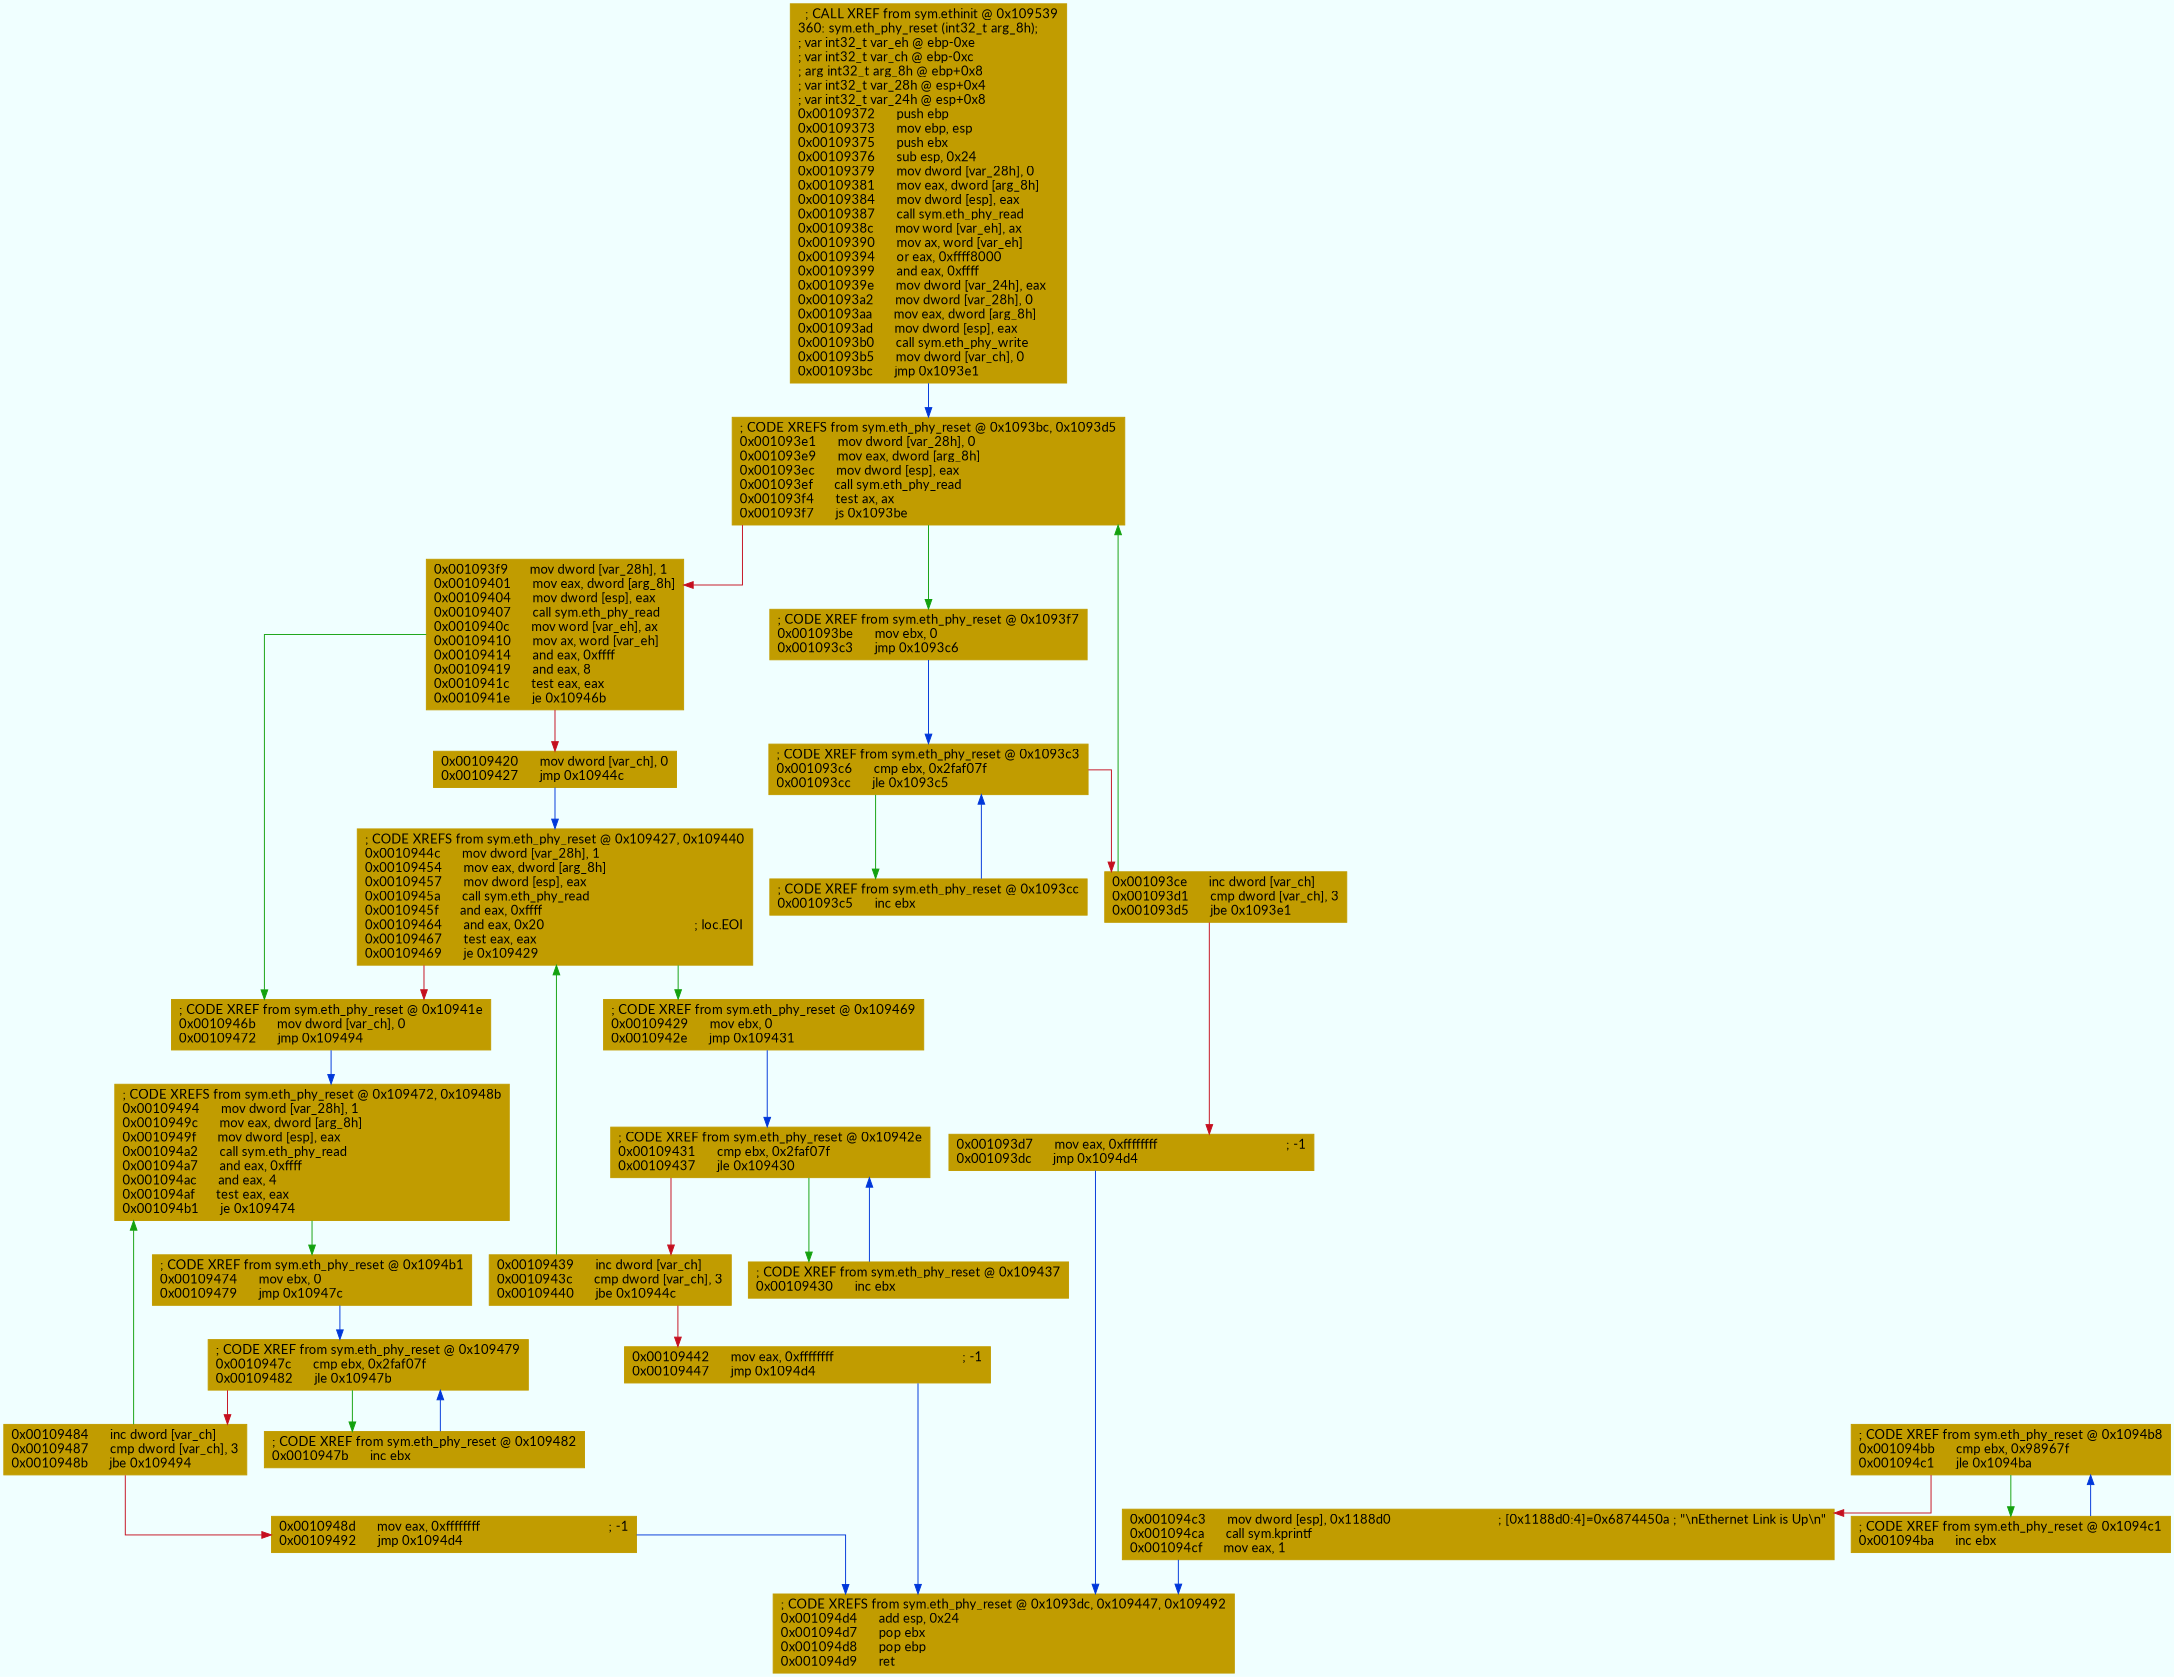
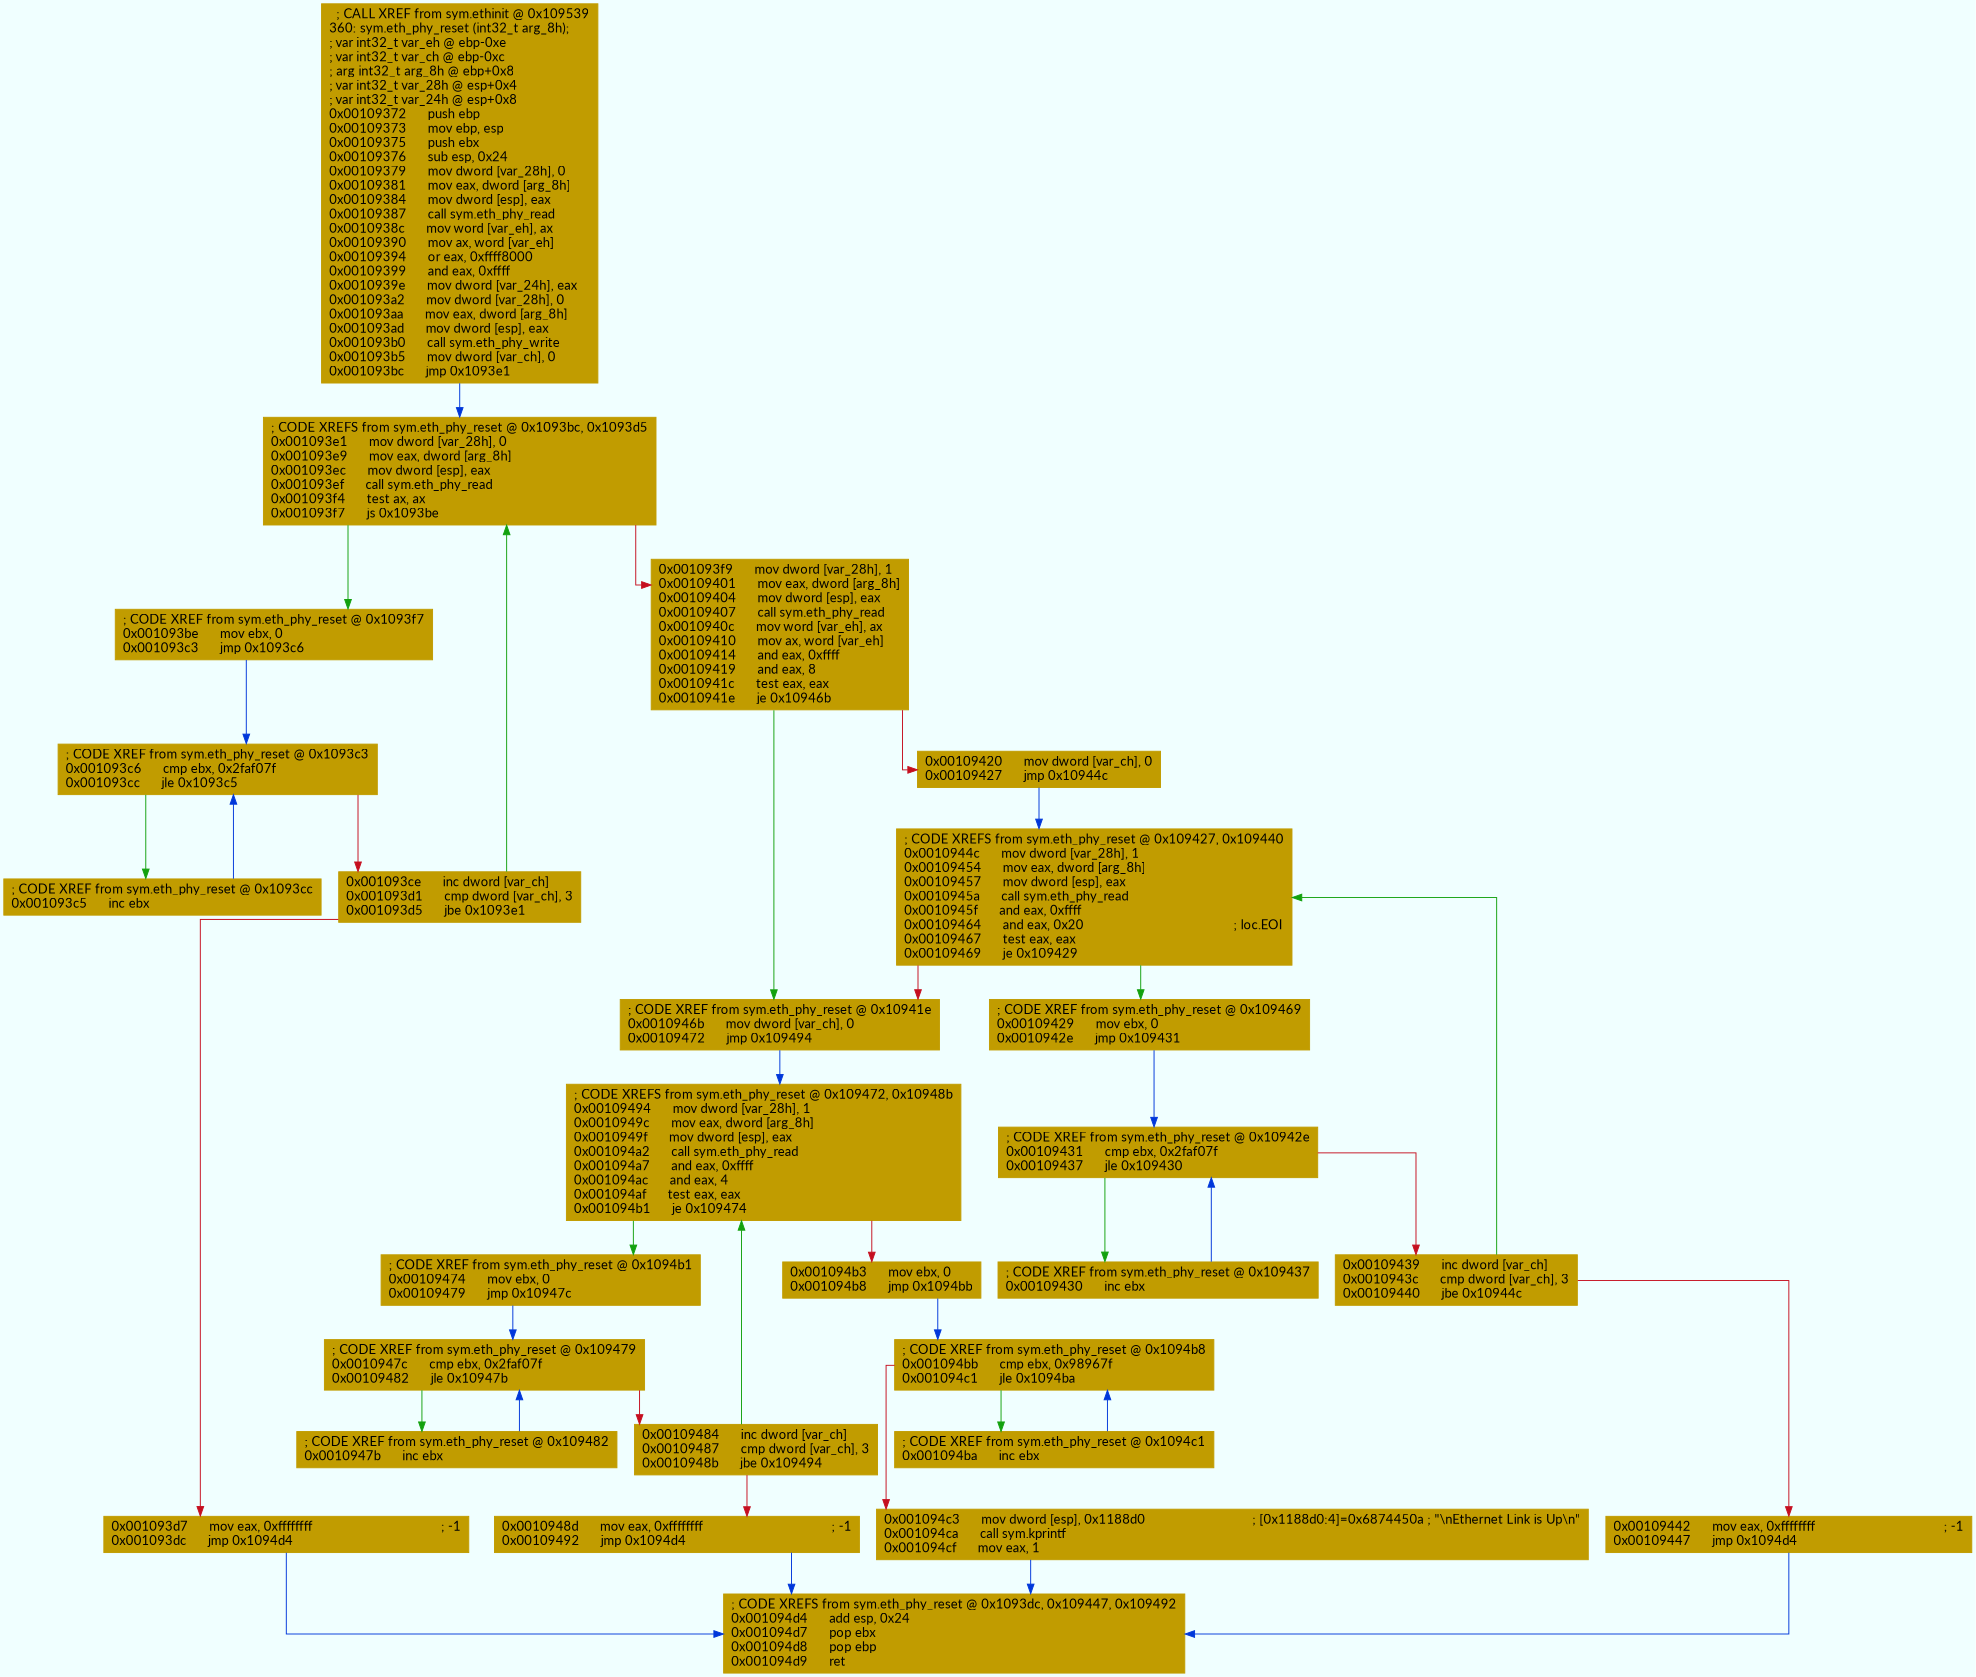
node "0x001094b3      mov ebx, 0 0x001094b8      jmp 0x1094bb": added
